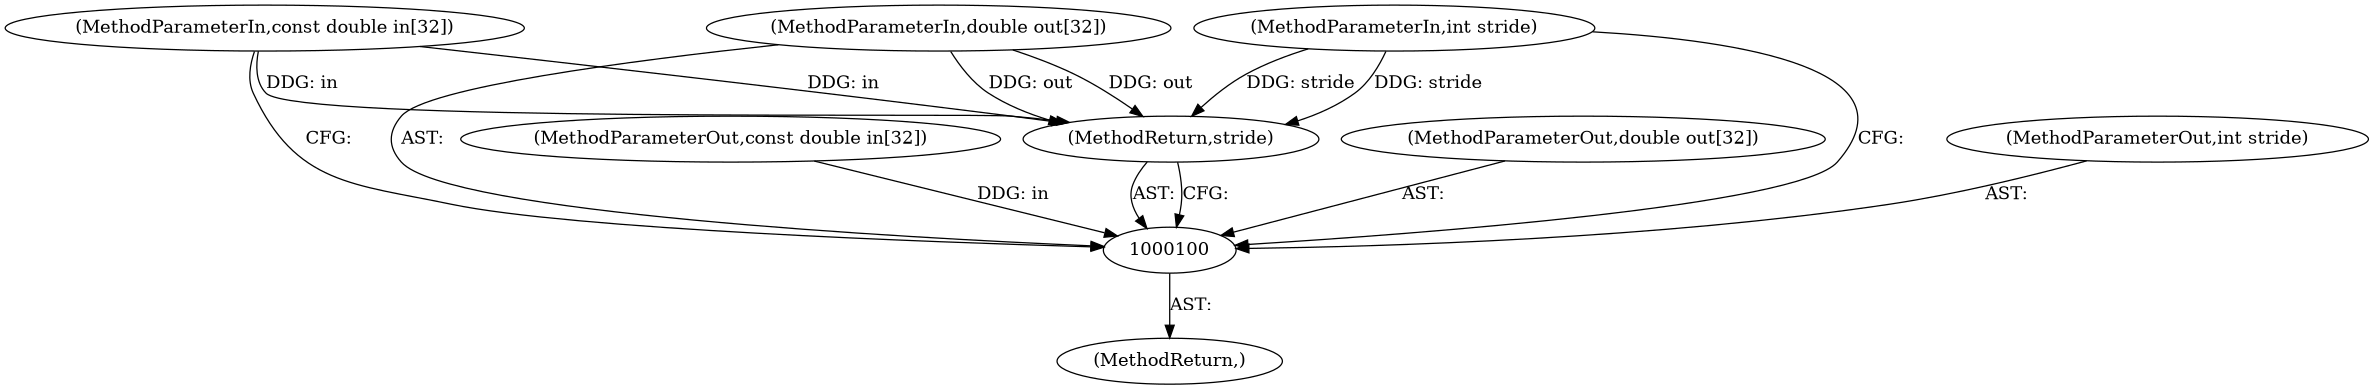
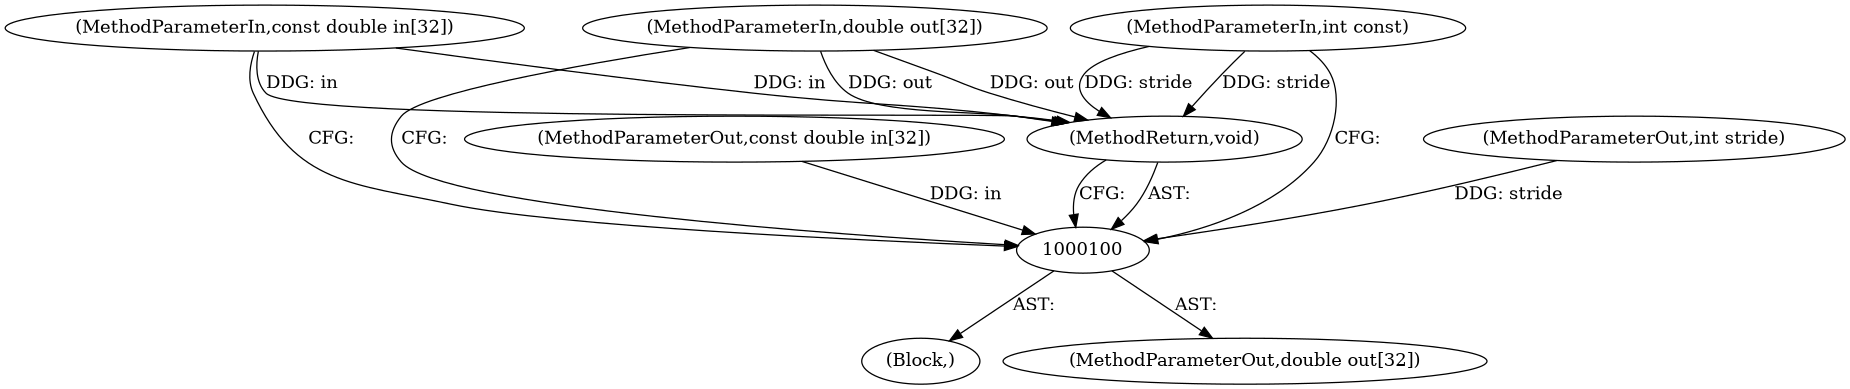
node "(MethodParameterIn,int stride)": label "(MethodParameterIn,int stride)" -> "(MethodParameterIn,int const)"
edge "(MethodParameterIn,double out[32])" -> "1000100": label "AST: " -> "CFG: "
node "(MethodReturn,stride)": label "(MethodReturn,stride)" -> "(MethodReturn,void)"
edge "(MethodParameterOut,int stride)" -> "1000100": label "AST: " -> "DDG: stride"
edge "(MethodParameterOut,double out[32])" -> "1000100": reversed
node "(MethodReturn,)": label "(MethodReturn,)" -> "(Block,)"
